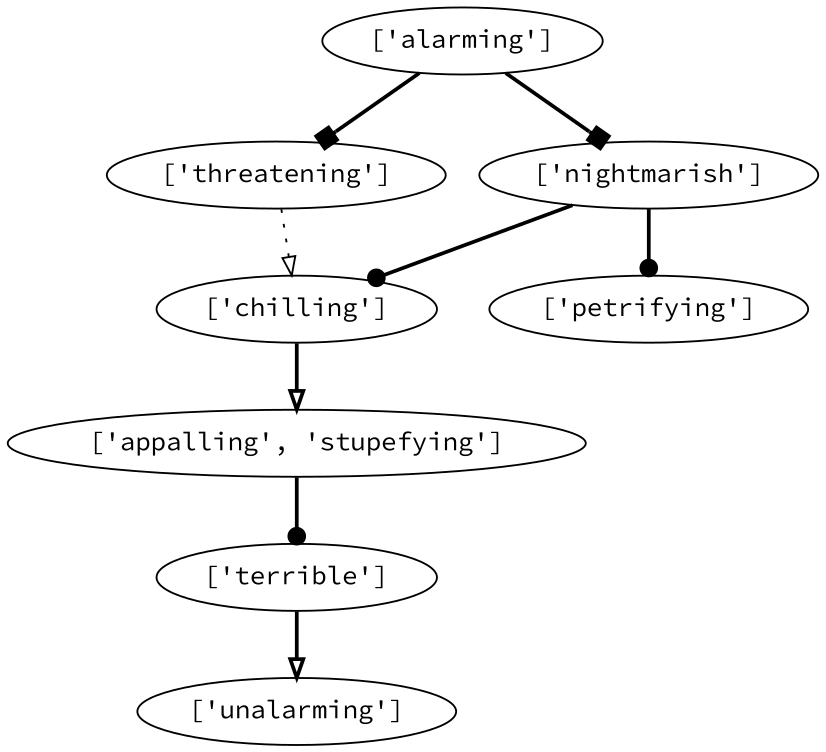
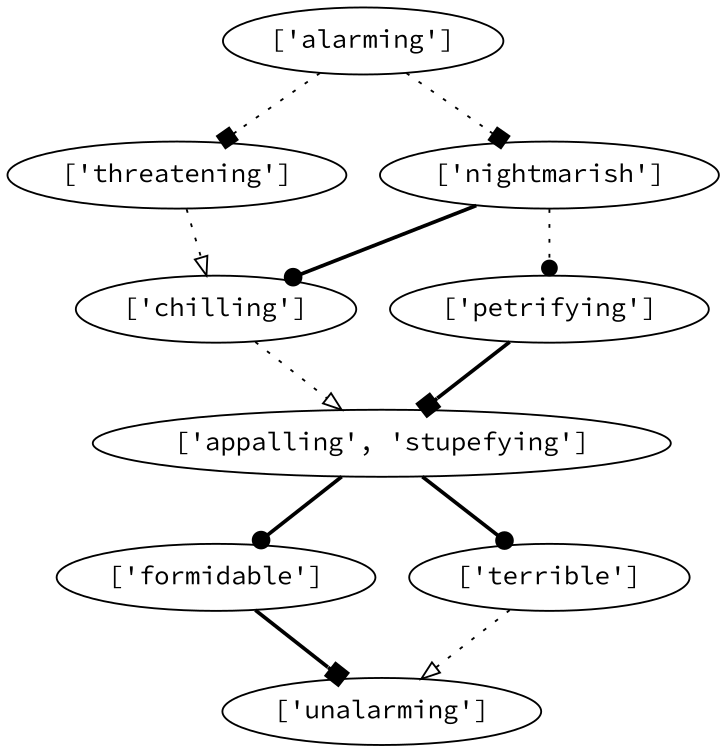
edge "['alarming']" -> "['threatening']": style bold -> dotted
edge "['alarming']" -> "['nightmarish']": style bold -> dotted
edge "['nightmarish']" -> "['petrifying']": style bold -> dotted
edge "['chilling']" -> "['appalling', 'stupefying']": style bold -> dotted
edge "['petrifying']" -> "['appalling', 'stupefying']": added
node "['formidable']": added
edge "['terrible']" -> "['unalarming']": style bold -> dotted
